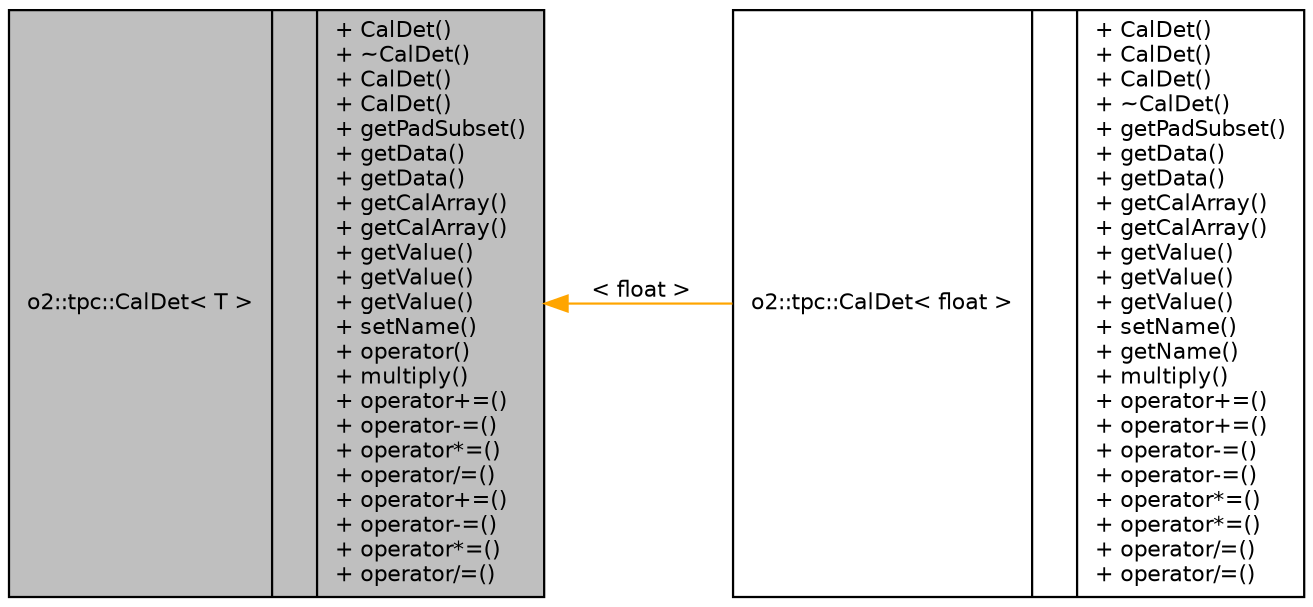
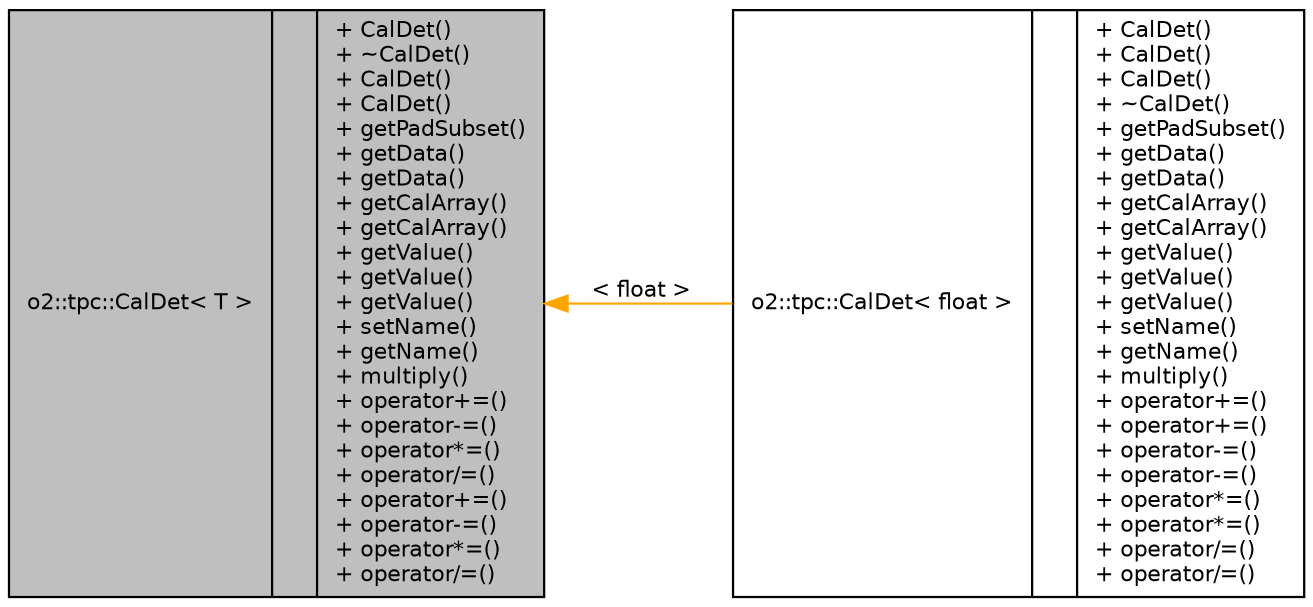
node "o2::tpc::CalDet< T >": text "+ operator()" -> "+ getName()"
